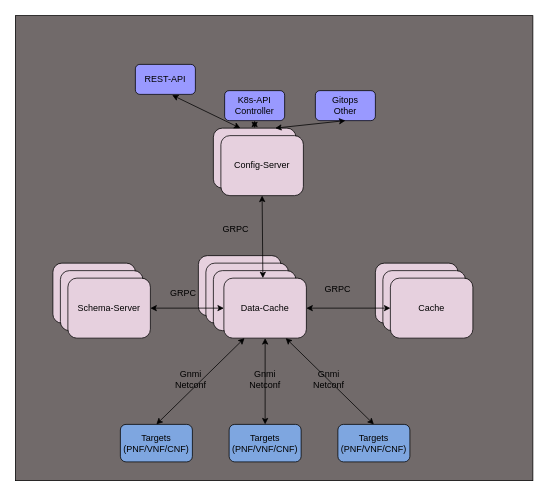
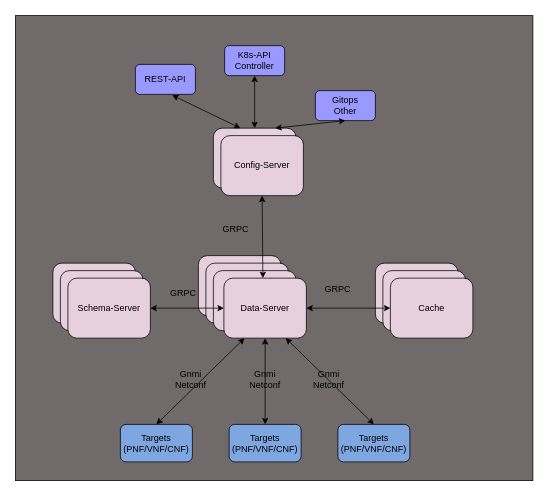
node "K8s-API Controller": moved (255, 105) -> (255, 60)
node "Data-Cache": label "Data-Cache" -> "Data-Server"
